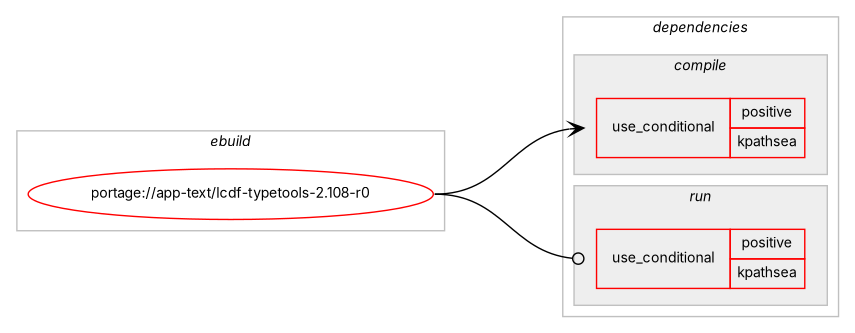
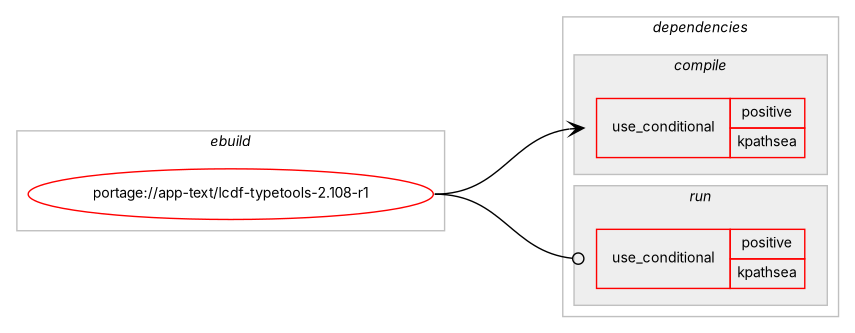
node "portage://app-text/lcdf-typetools-2.108-r0": label "portage://app-text/lcdf-typetools-2.108-r0" -> "portage://app-text/lcdf-typetools-2.108-r1"
